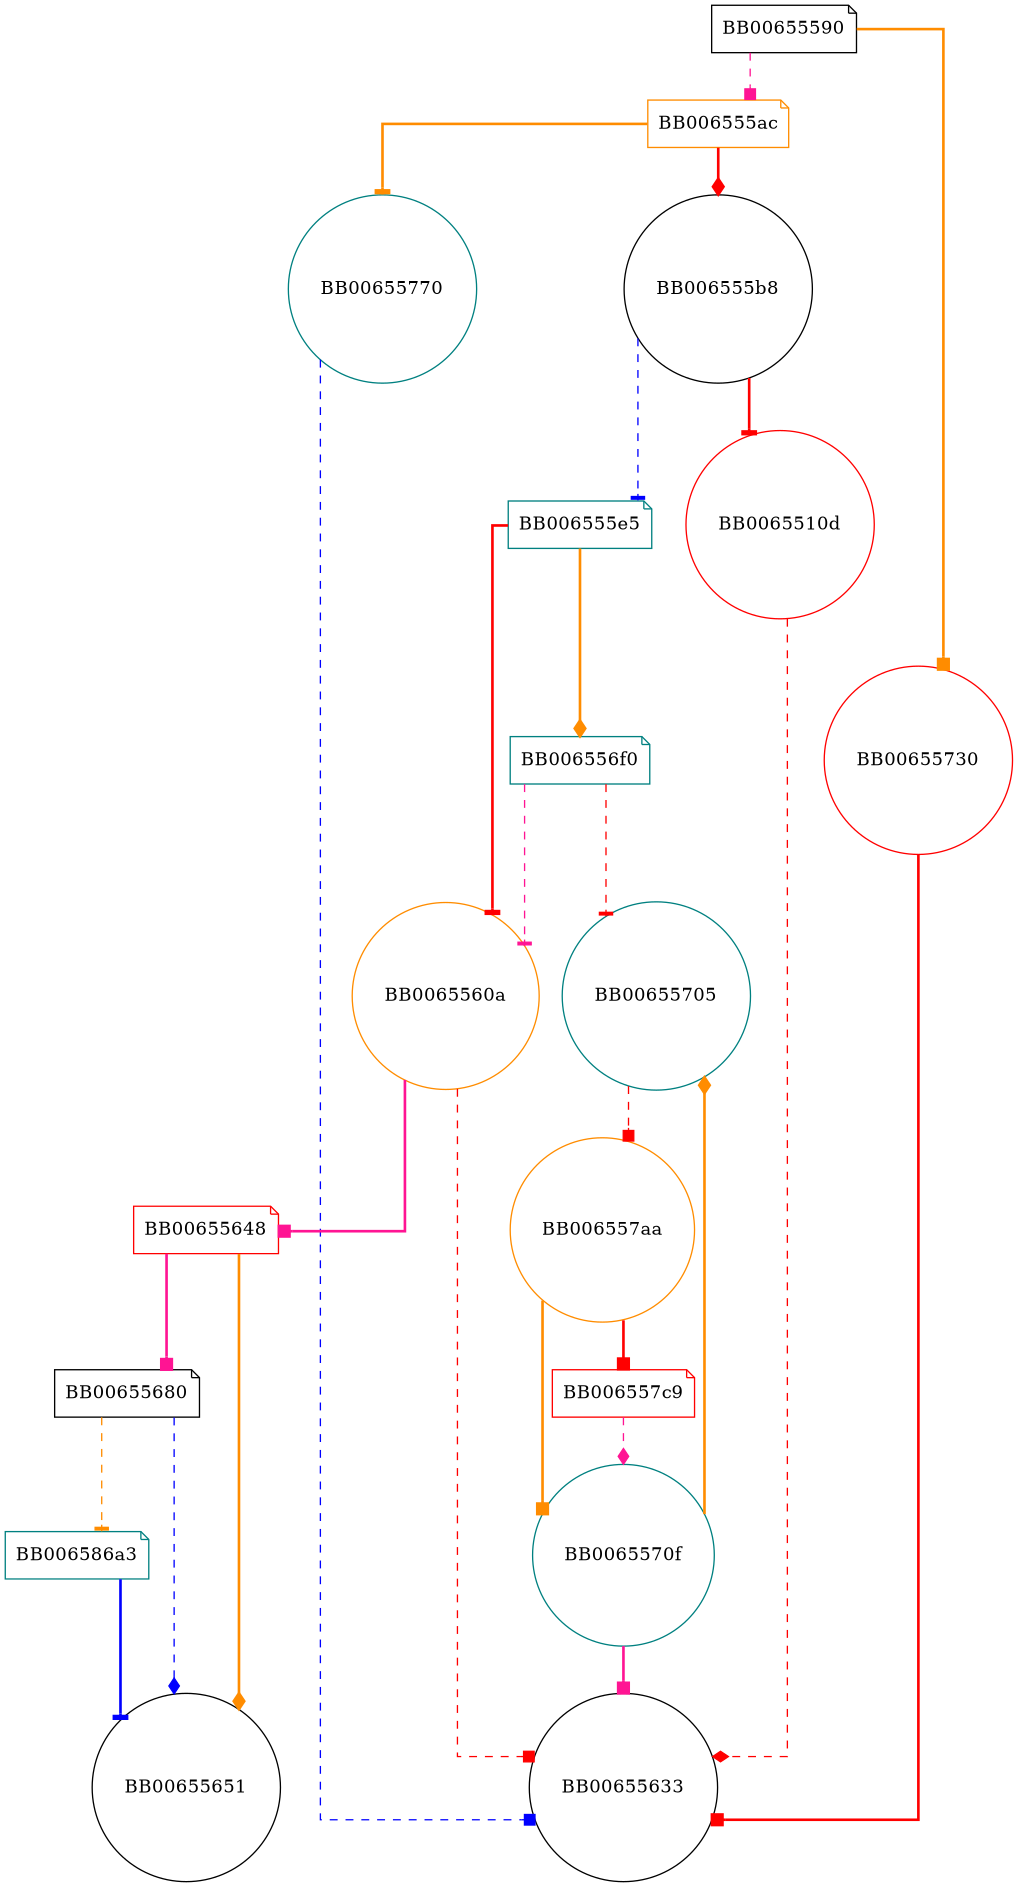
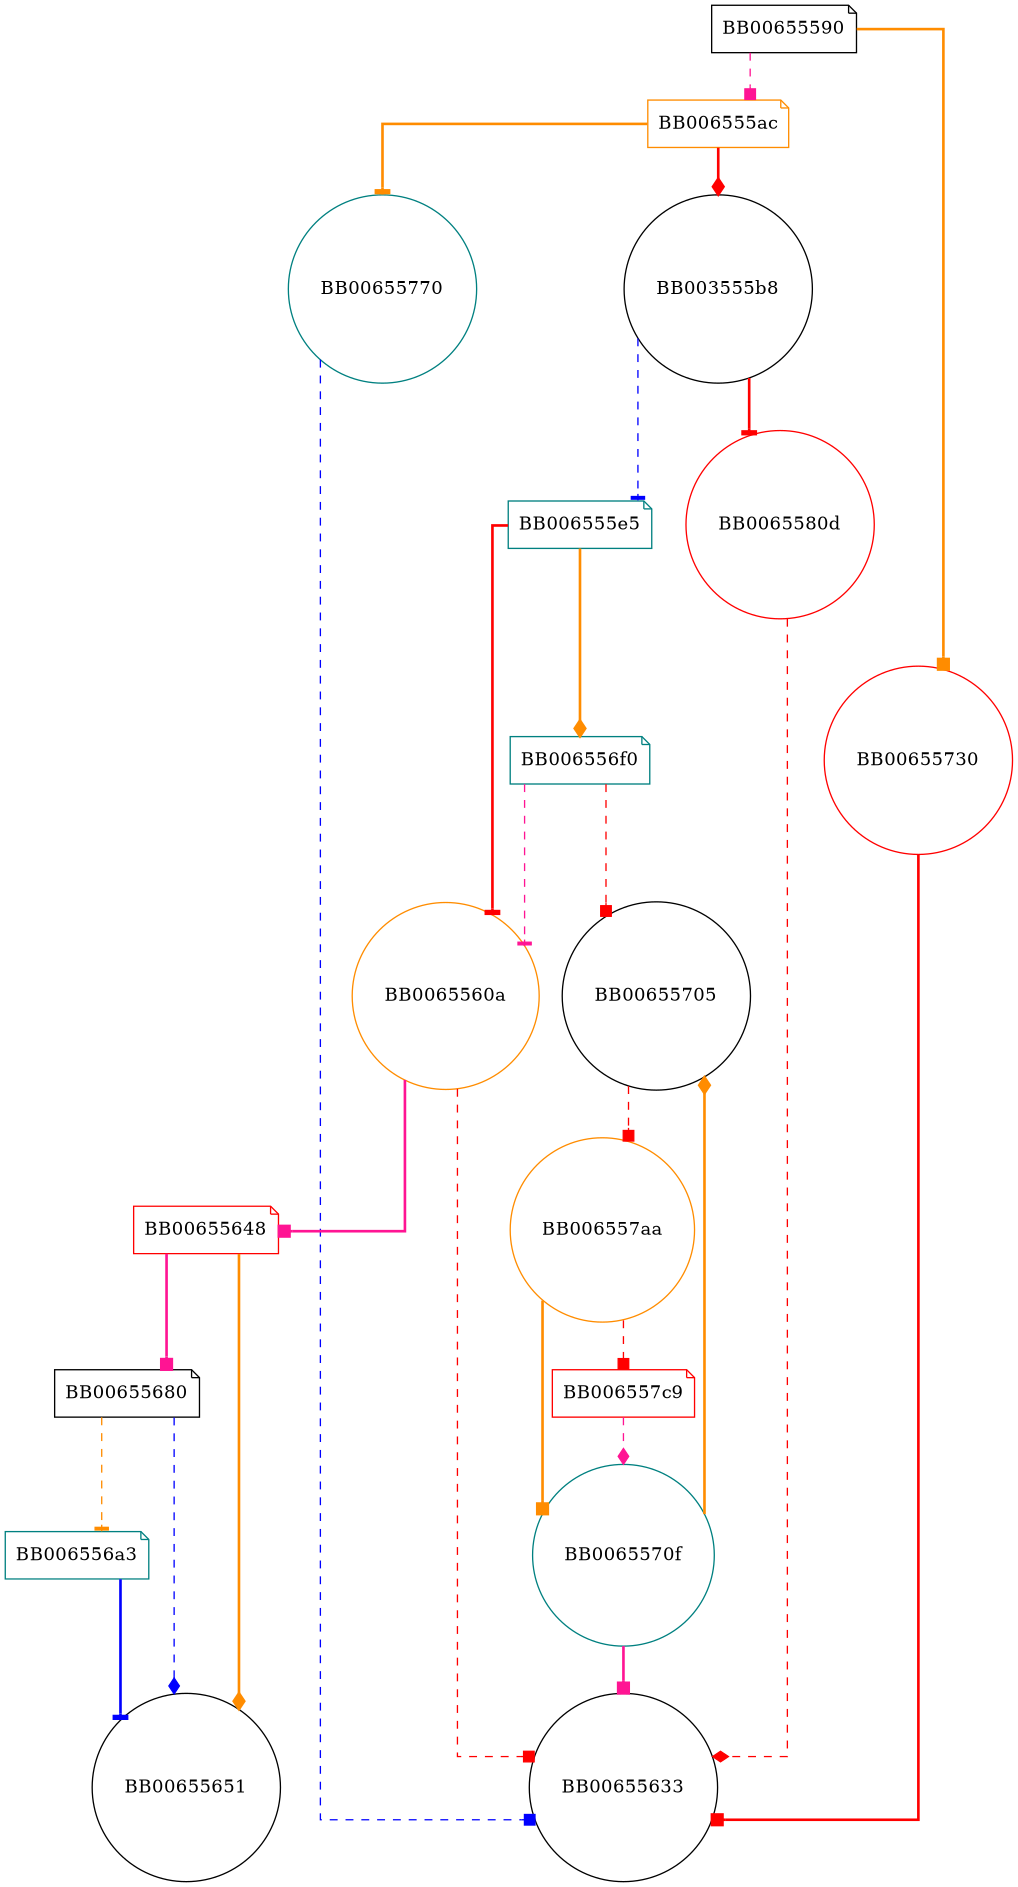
node "BB006555b8": label "BB006555b8" -> "BB003555b8"
node "BB0065510d": label "BB0065510d" -> "BB0065580d"
edge "BB006556f0" -> "BB00655705": arrowhead tee -> box
node "BB00655705": color teal -> black
edge "BB006557aa" -> "BB006557c9": style bold -> dashed
node "BB006586a3": label "BB006586a3" -> "BB006556a3"
